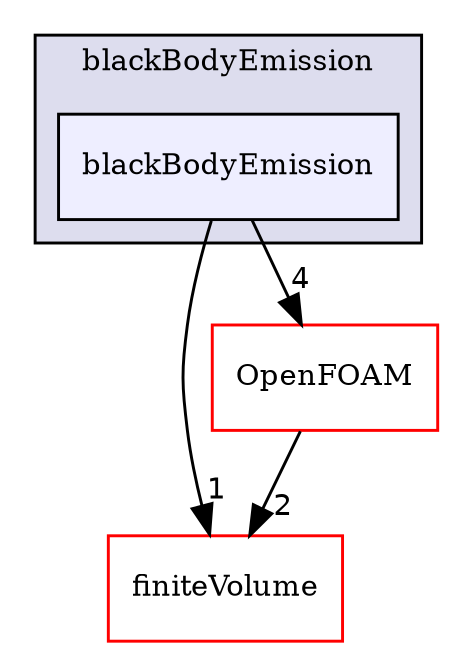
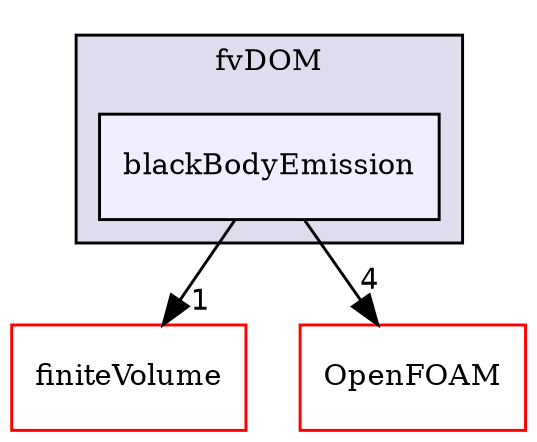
cluster "blackBodyEmission": label "blackBodyEmission" -> "fvDOM"
edge "OpenFOAM" -> "finiteVolume": removed
